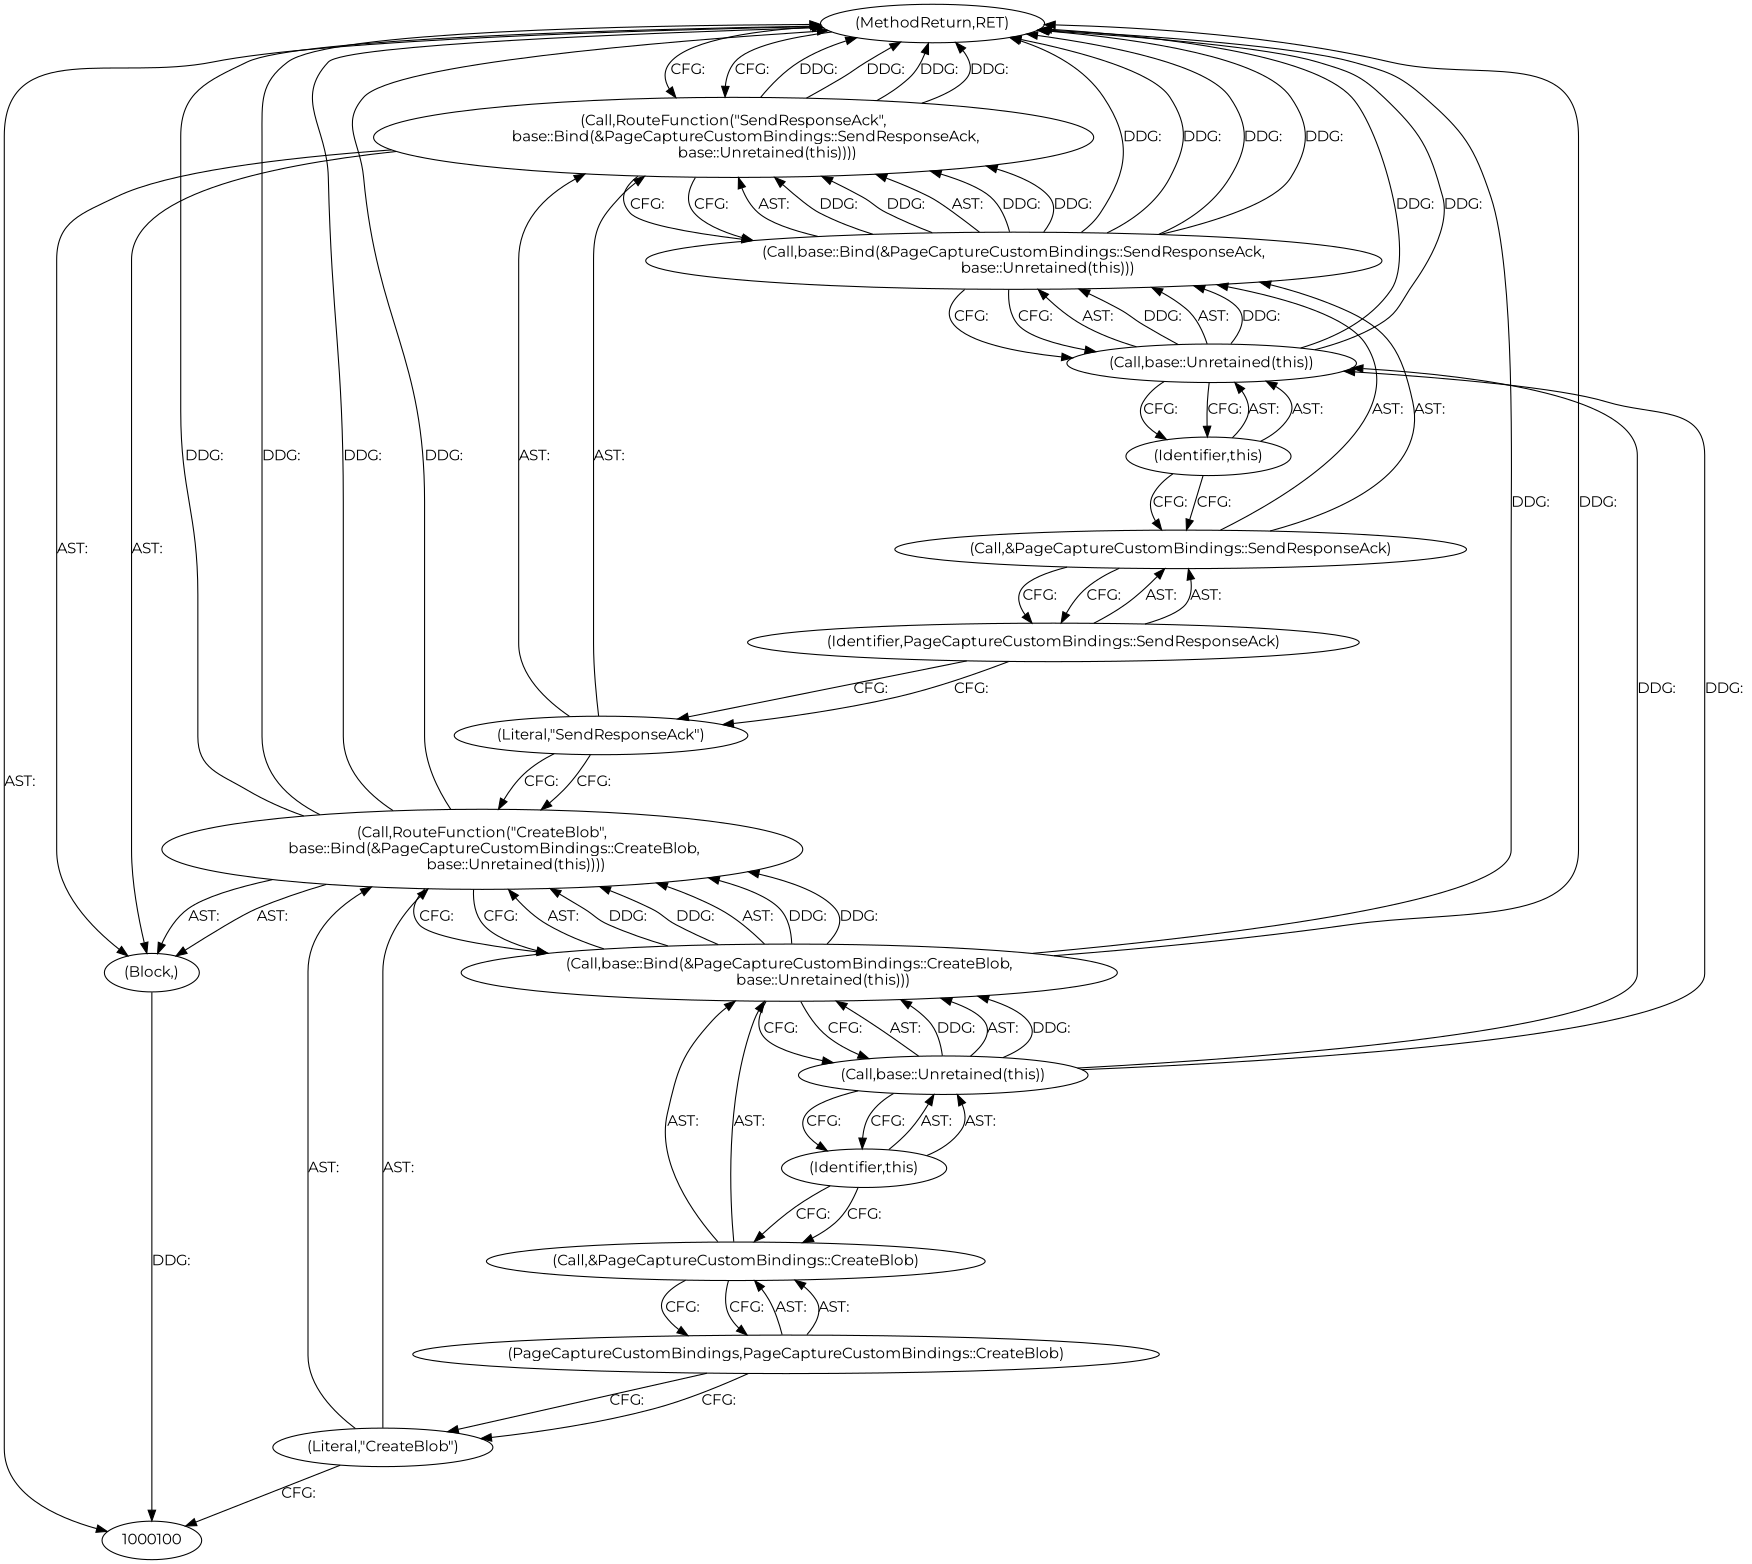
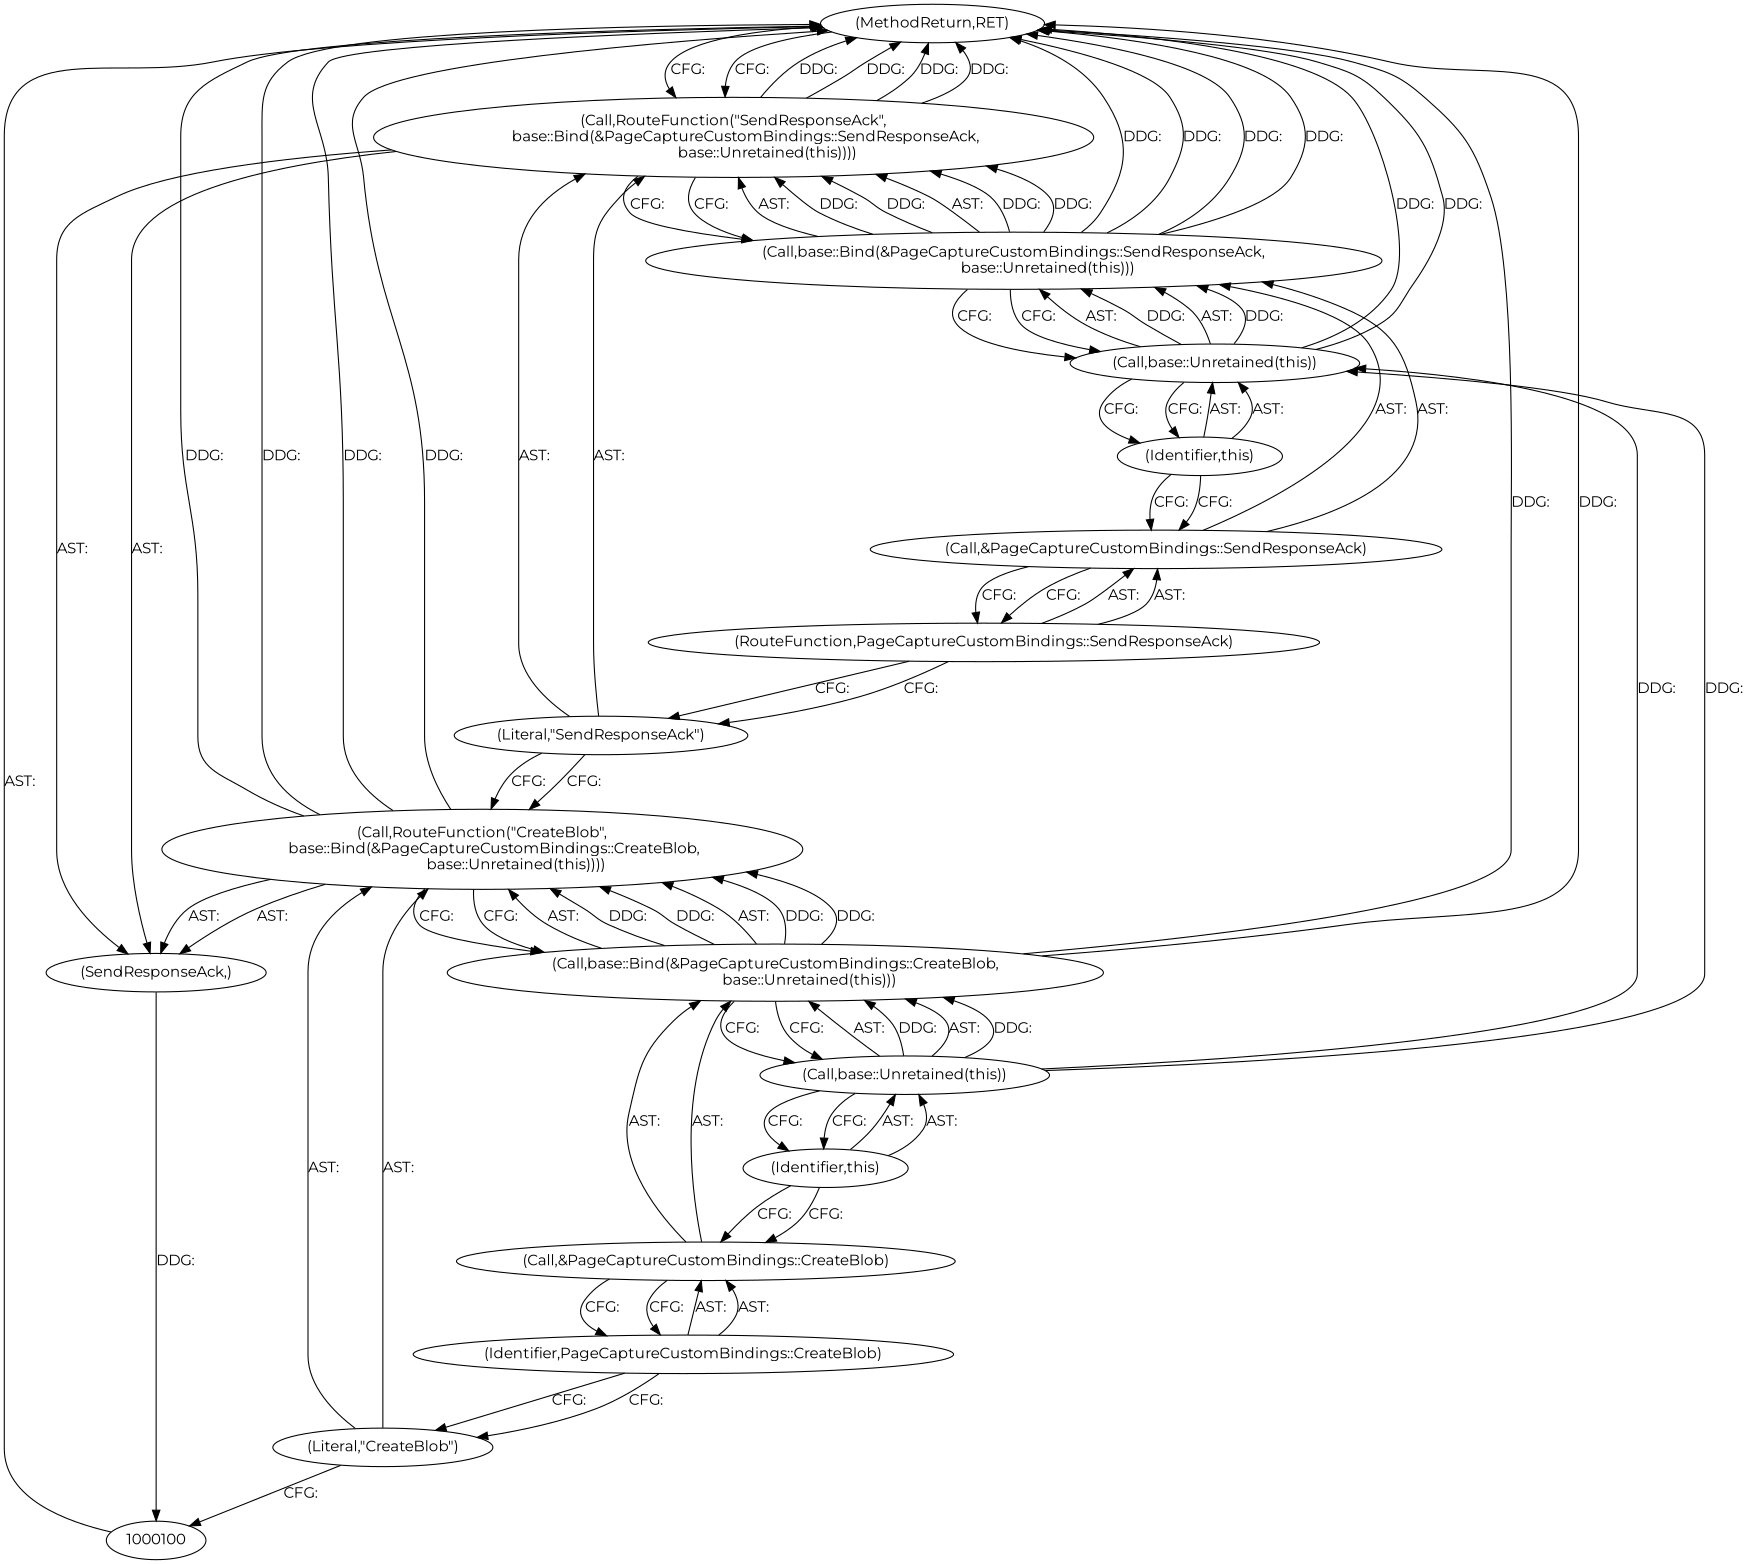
edge "(MethodReturn,RET)" -> "1000100": reversed
node "(Identifier,PageCaptureCustomBindings::SendResponseAck)": label "(Identifier,PageCaptureCustomBindings::SendResponseAck)" -> "(RouteFunction,PageCaptureCustomBindings::SendResponseAck)"
node "(Block,)": label "(Block,)" -> "(SendResponseAck,)"
node "(PageCaptureCustomBindings,PageCaptureCustomBindings::CreateBlob)": label "(PageCaptureCustomBindings,PageCaptureCustomBindings::CreateBlob)" -> "(Identifier,PageCaptureCustomBindings::CreateBlob)"
